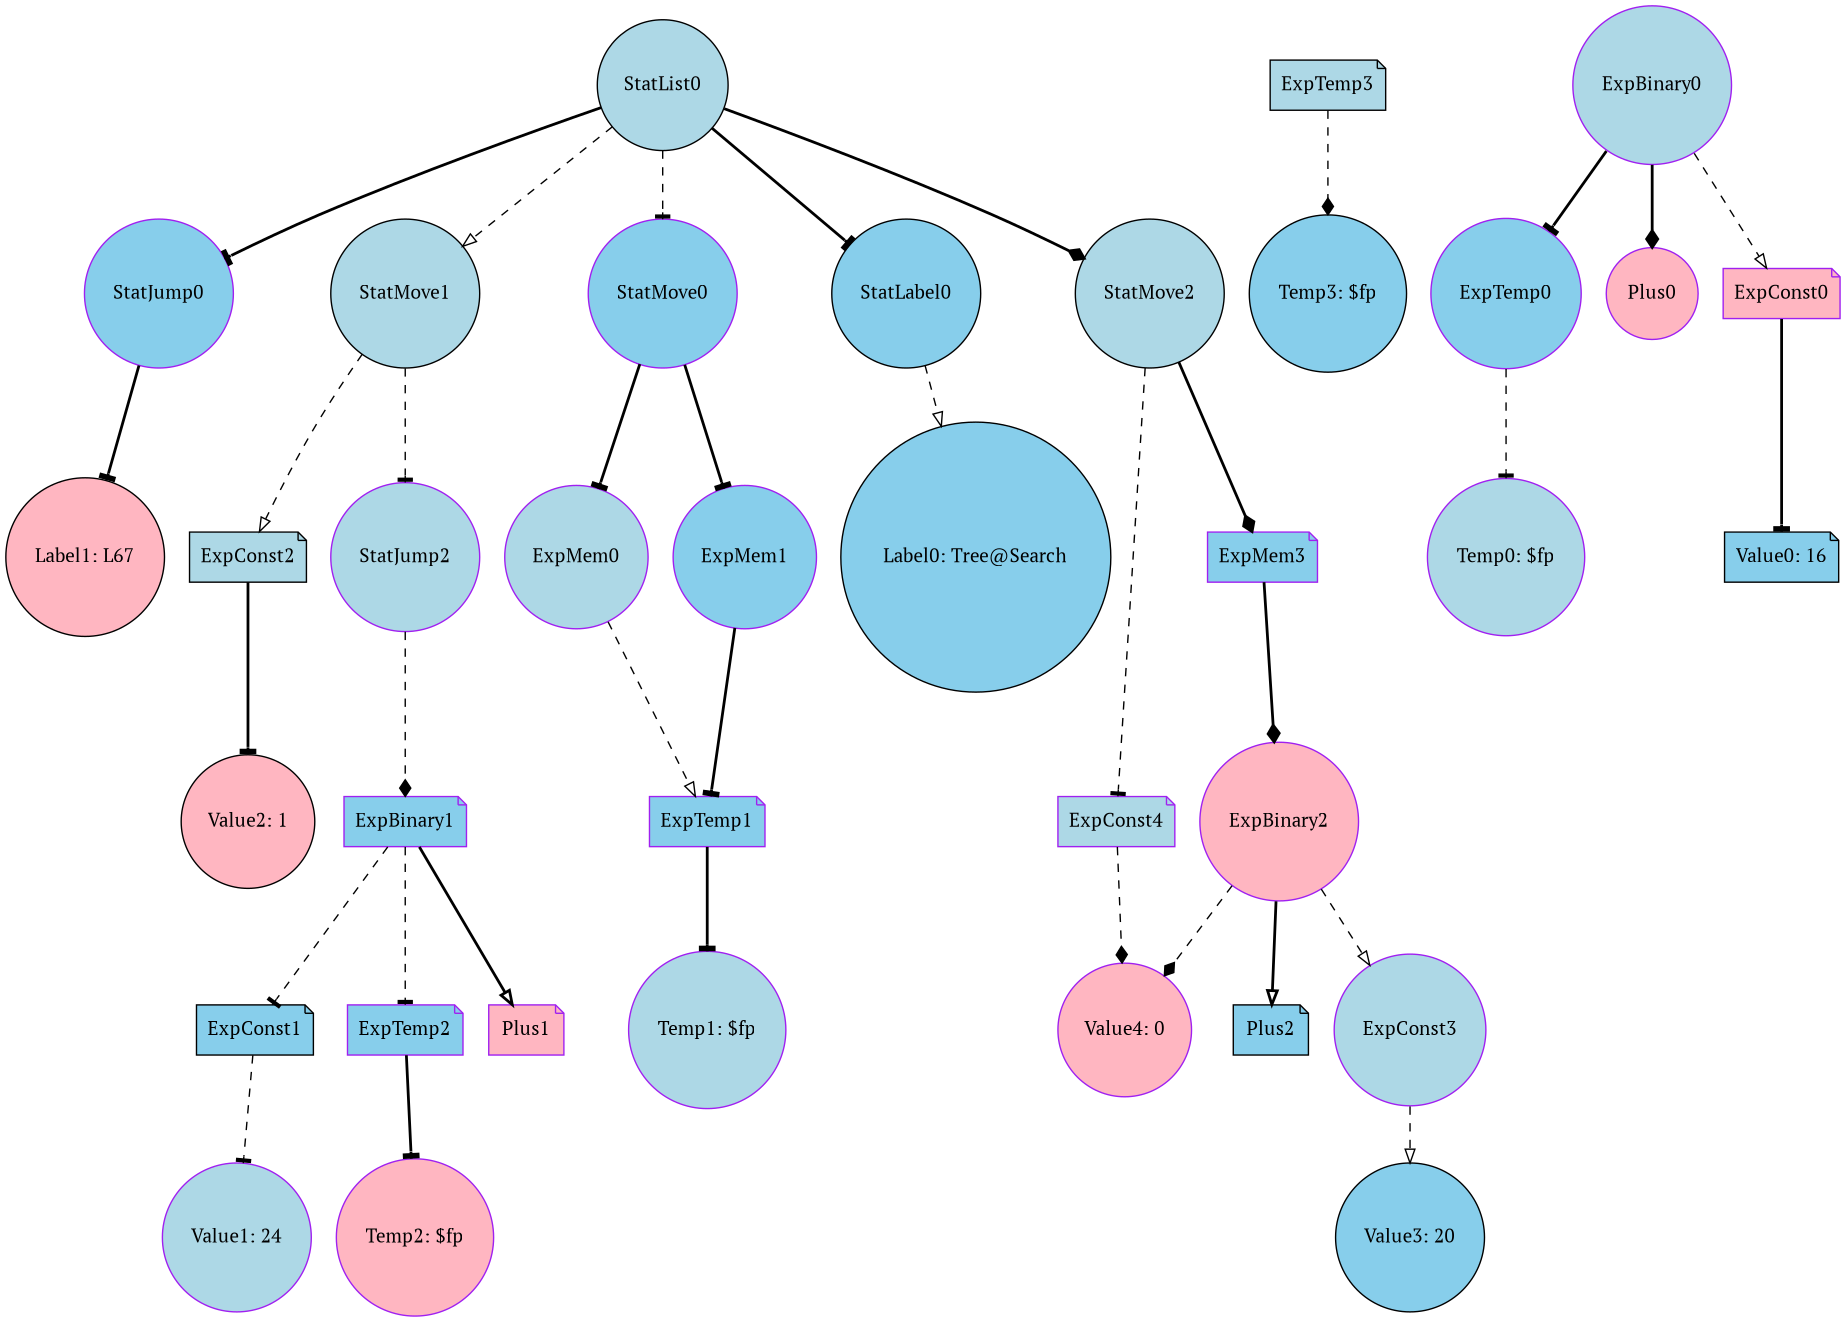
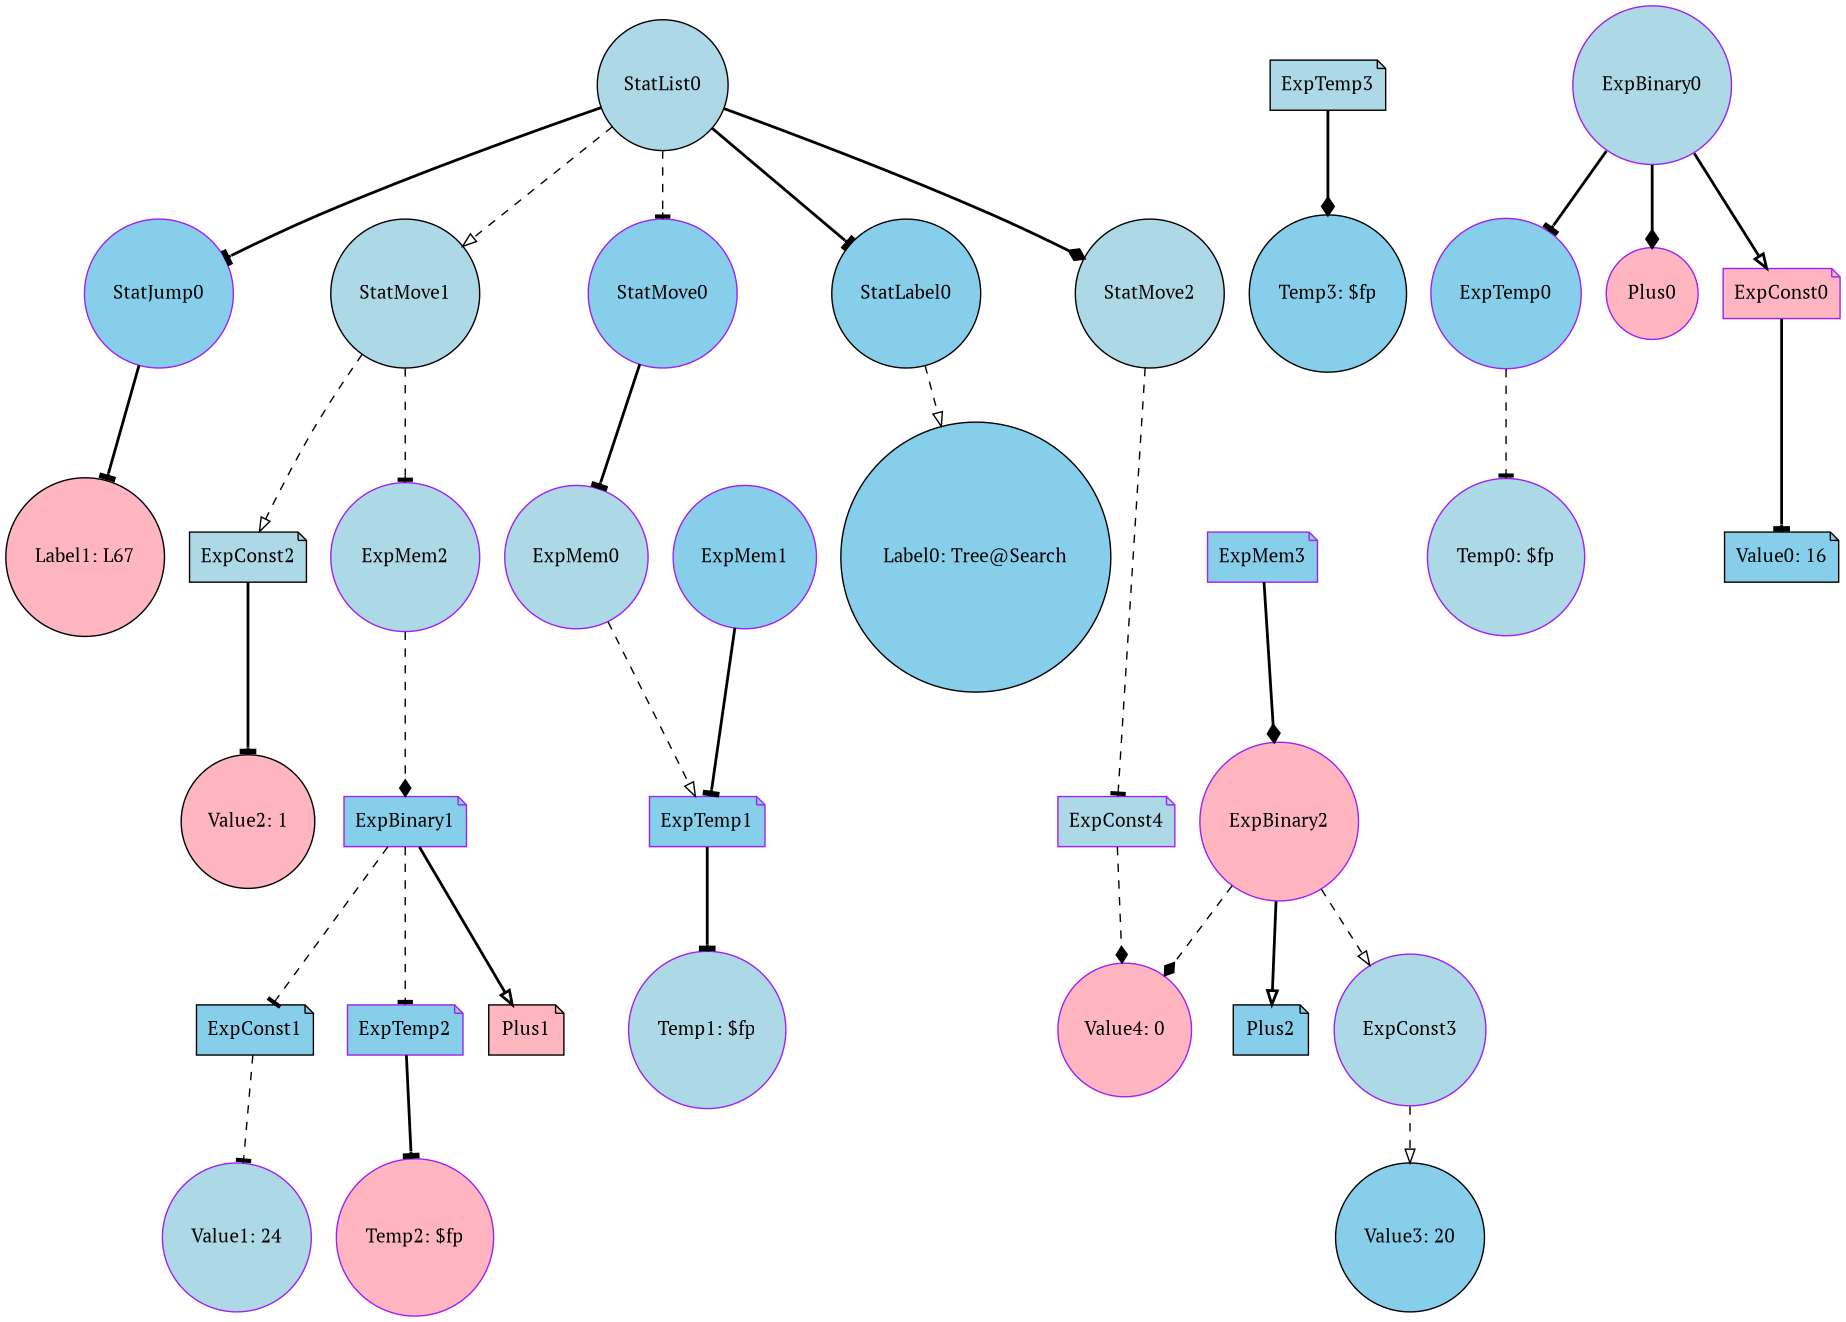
edge "ExpTemp3" -> "Temp3: $fp": style dashed -> bold
edge "ExpBinary0" -> "ExpConst0": style dashed -> bold
edge "StatMove0" -> "ExpMem1": removed
edge "StatMove2" -> "ExpMem3": removed
node "StatJump2": label "StatJump2" -> "ExpMem2"
node "Plus1": color purple -> black
